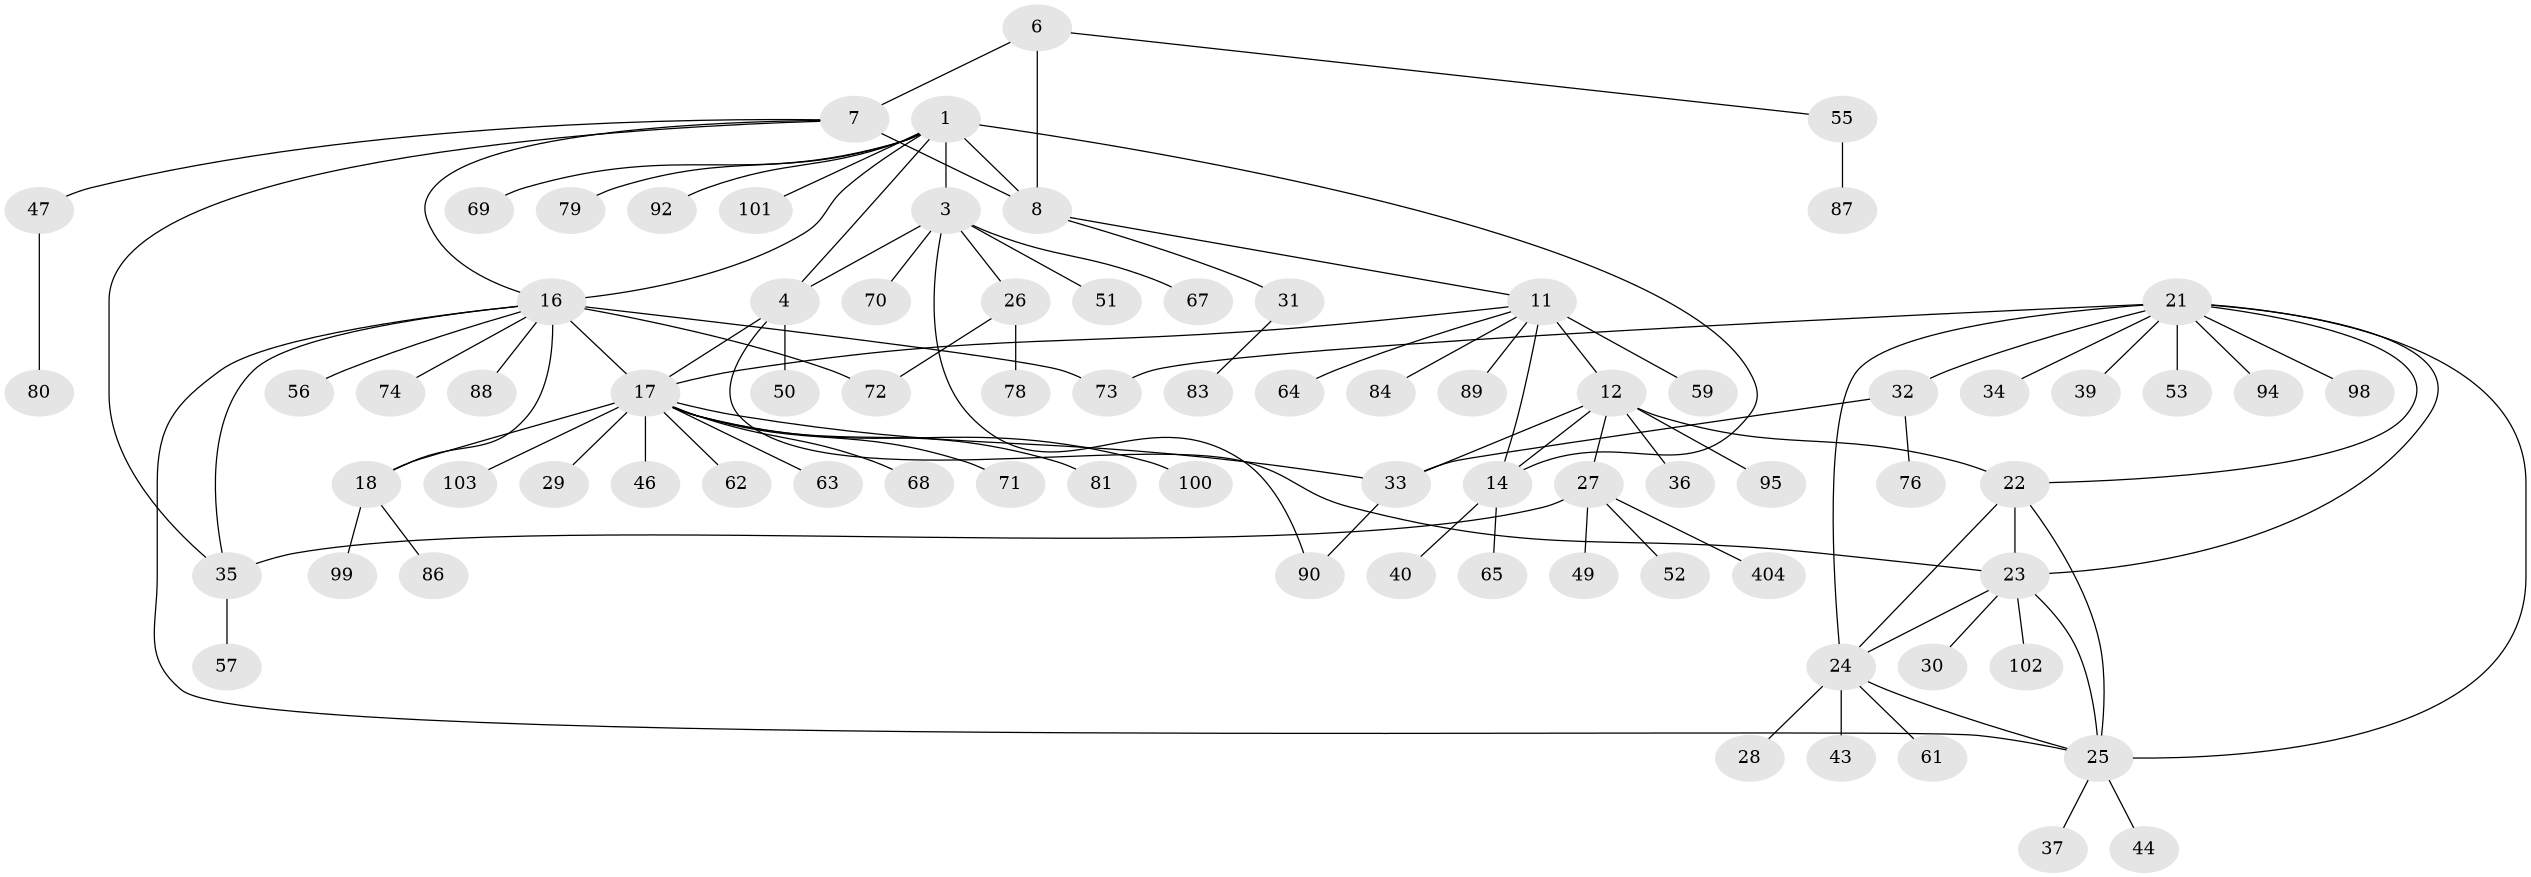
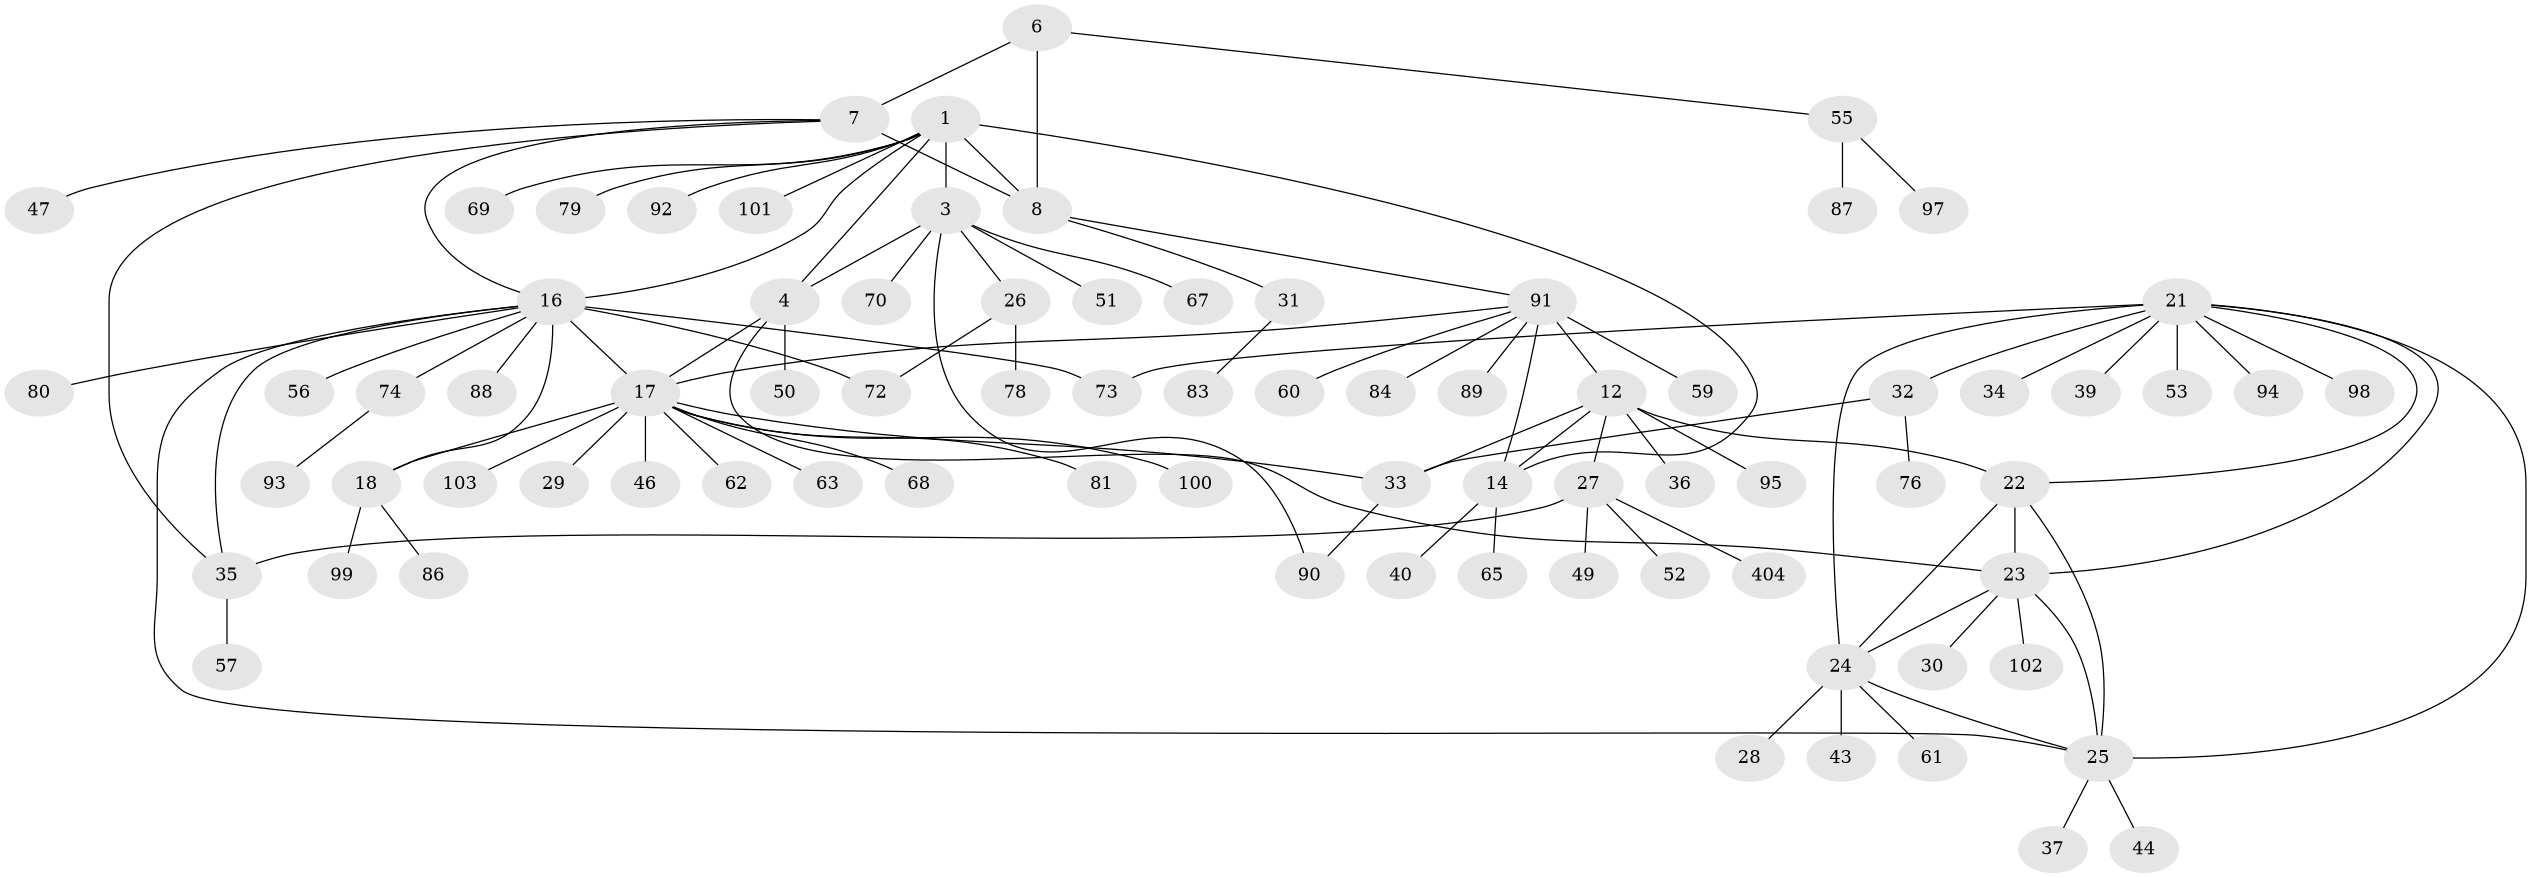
node "97": added
edge "47" -- "80": now "16" -- "80"
node "11": label "11" -> "91"
node "64": label "64" -> "60"
node "93": added
node "71": removed
